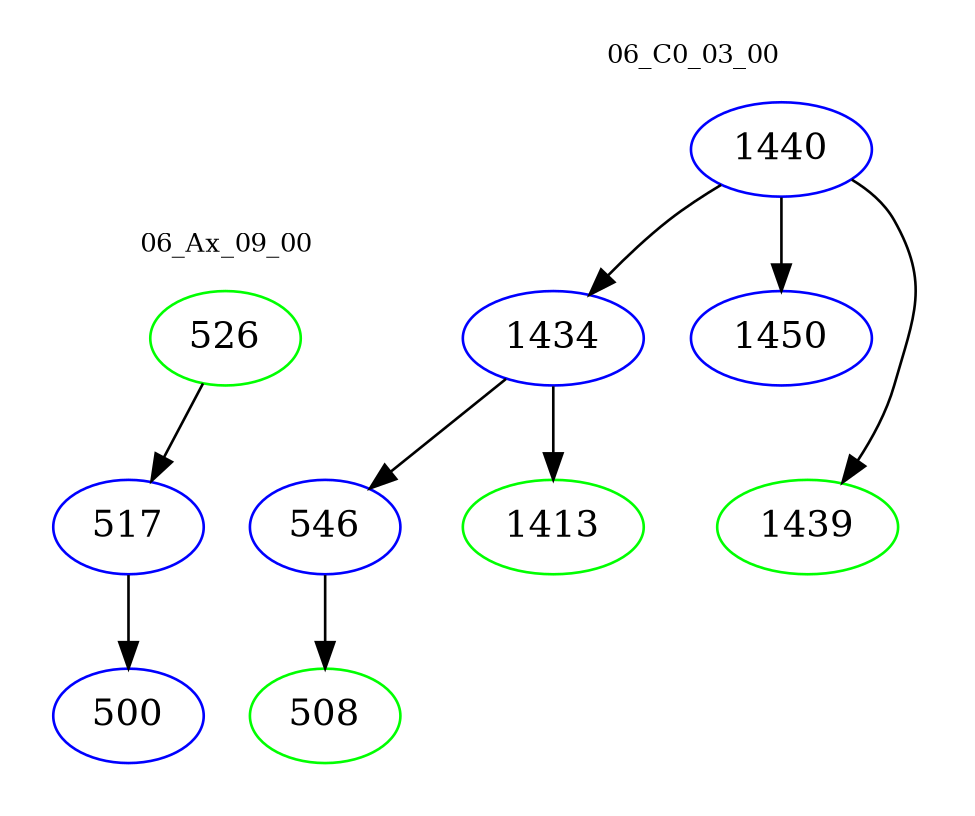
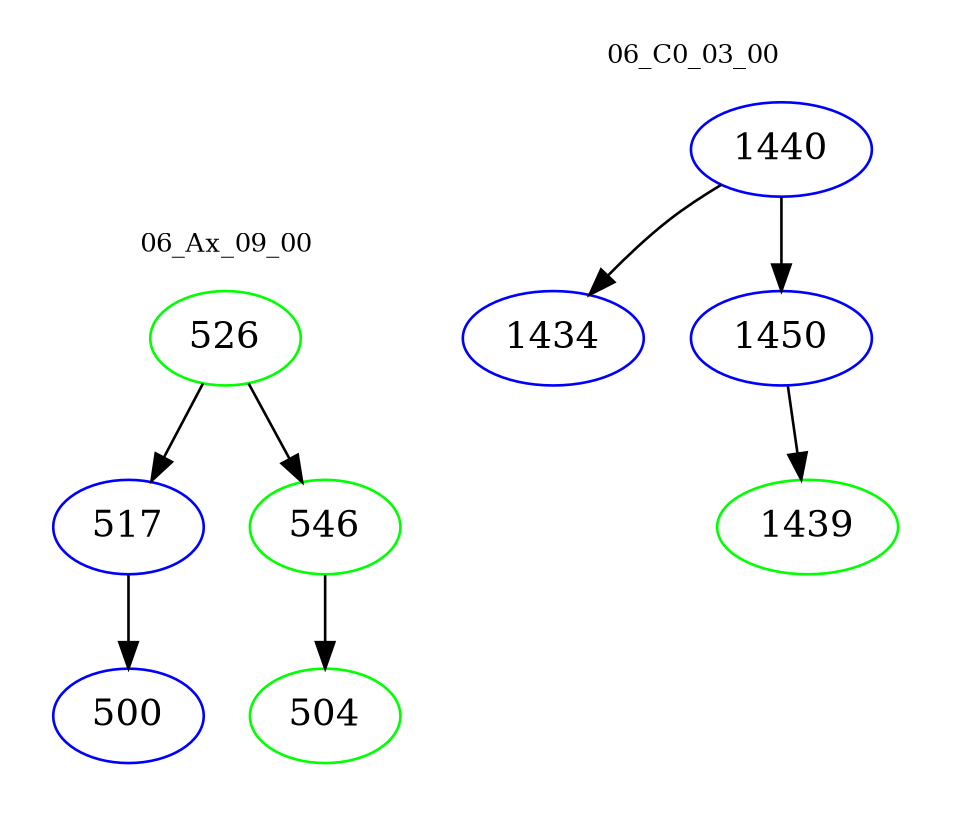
edge "1440" -> "1439": now "1450" -> "1439"
edge "1434" -> "546": now "526" -> "546"
node "546": color blue -> green
node "1413": removed
node "508": label "508" -> "504"
